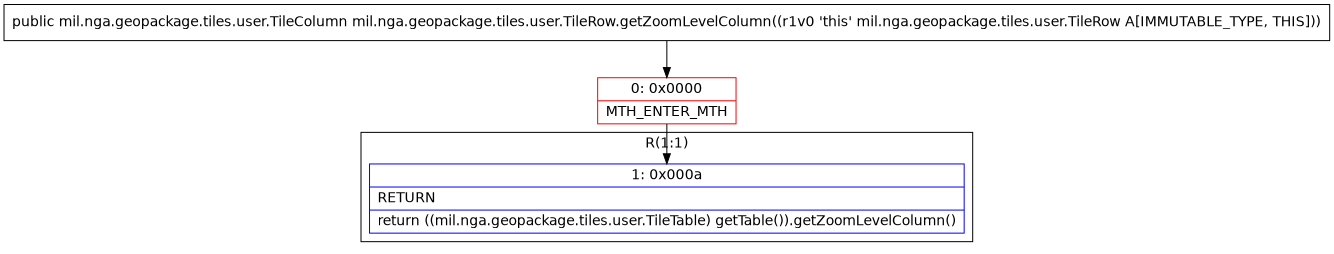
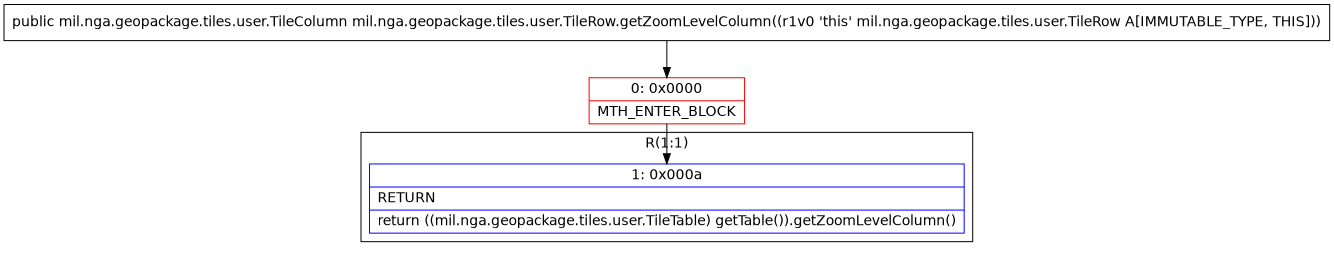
node "0: 0x0000": text "MTH_ENTER_MTH" -> "MTH_ENTER_BLOCK"
